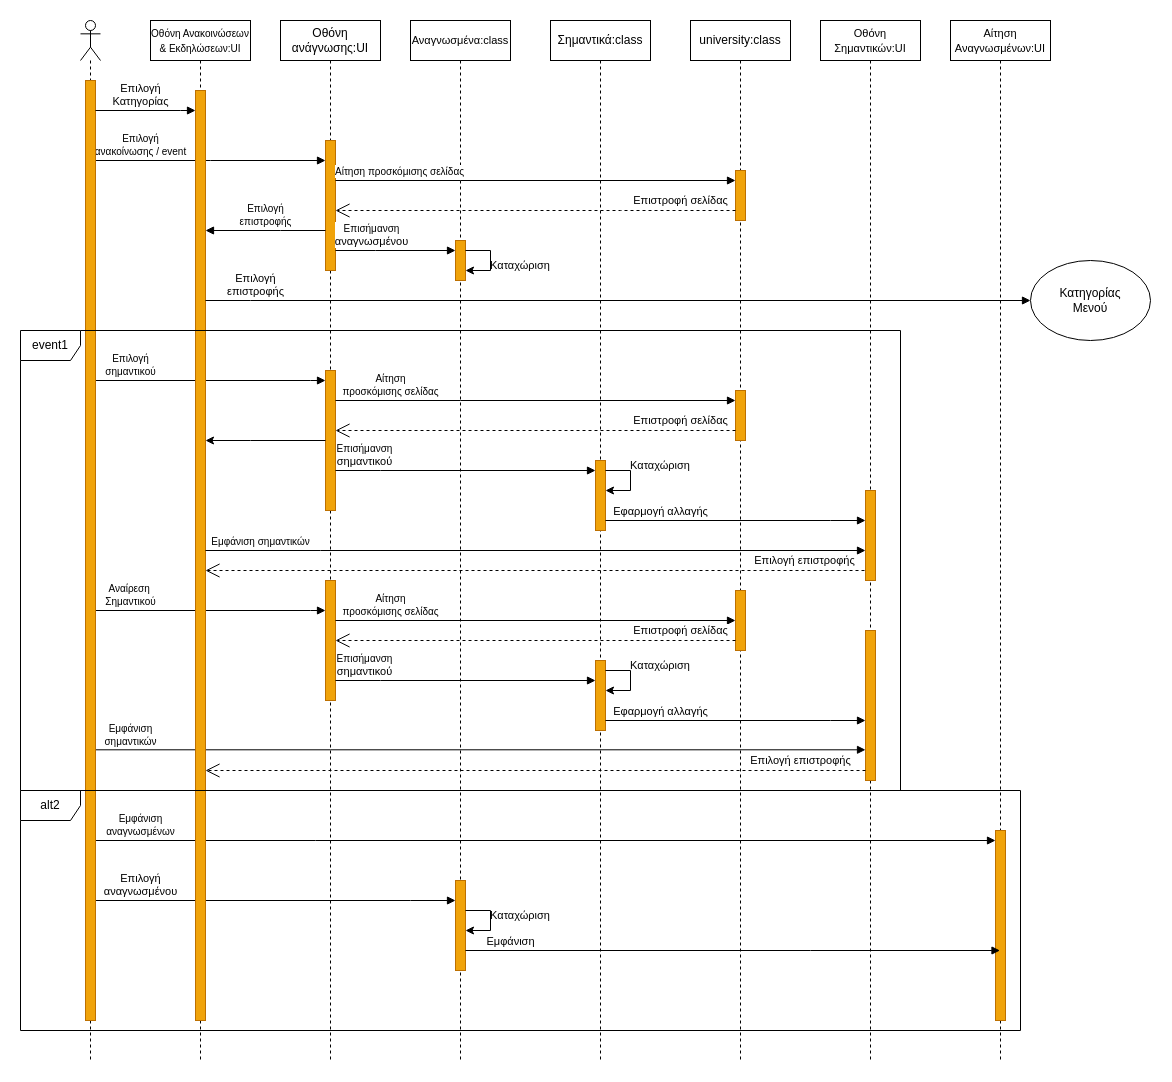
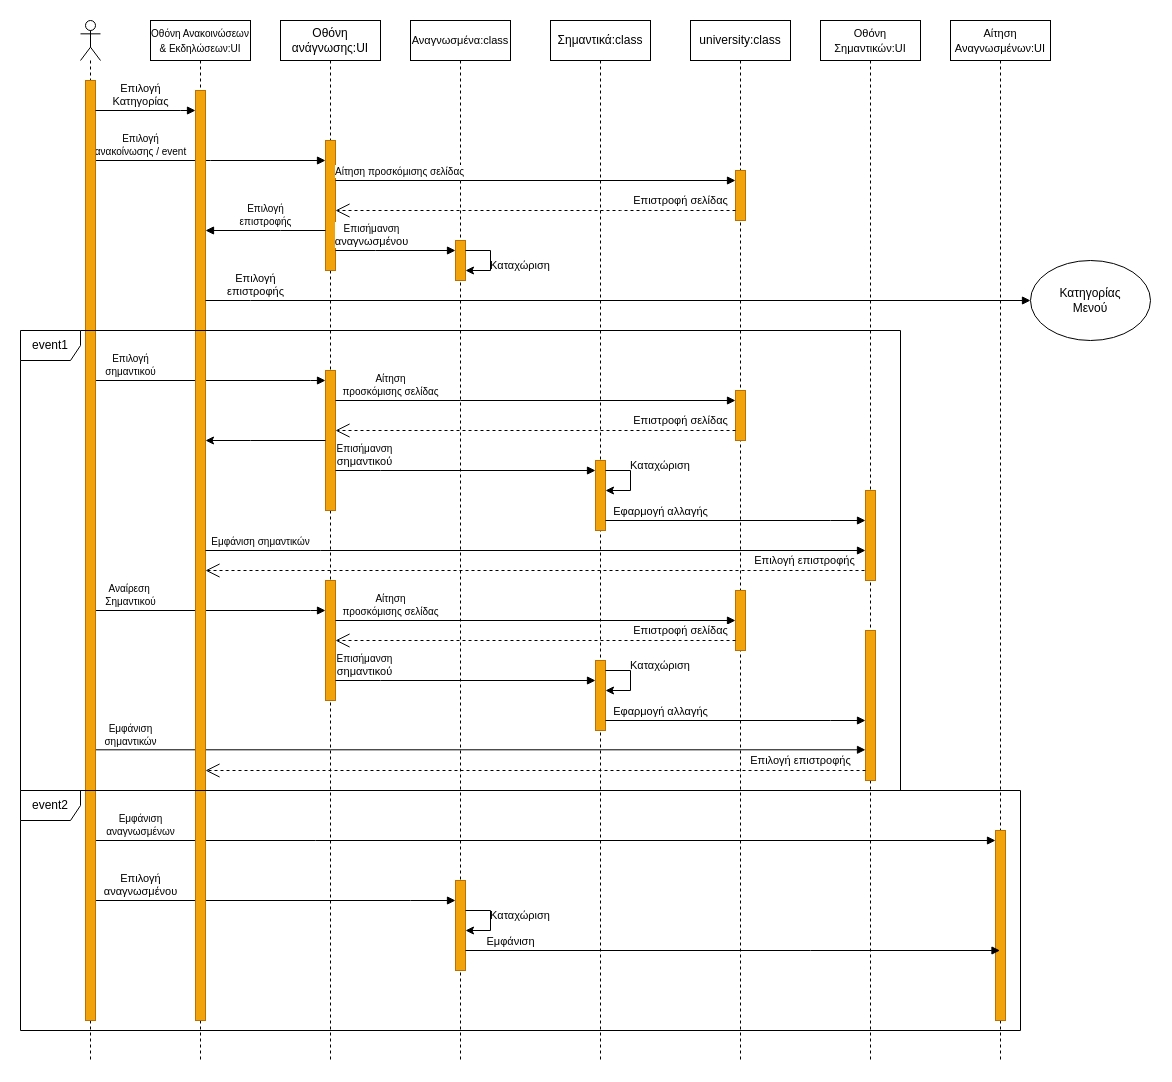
node "alt2": label "alt2" -> "event2"
